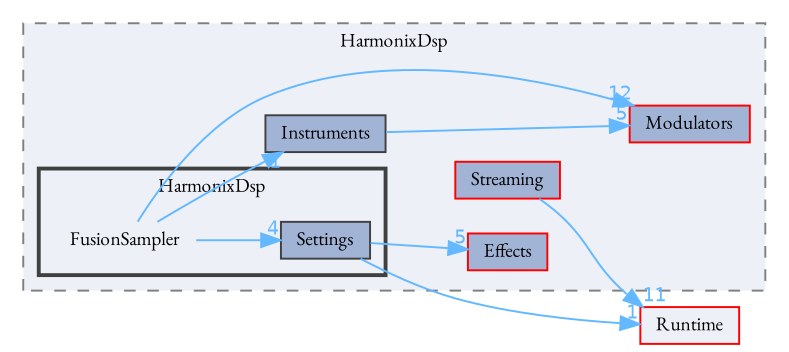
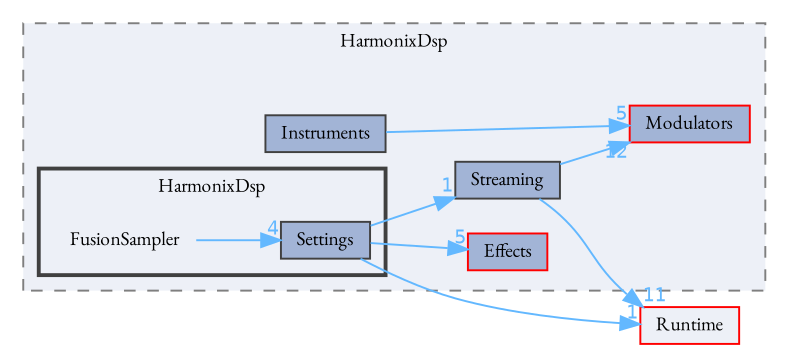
edge "FusionSampler" -> "Modulators": now "Streaming" -> "Modulators"
node "Streaming": color red -> grey25
edge "FusionSampler" -> "Instruments": removed
edge "Settings" -> "Streaming": added
